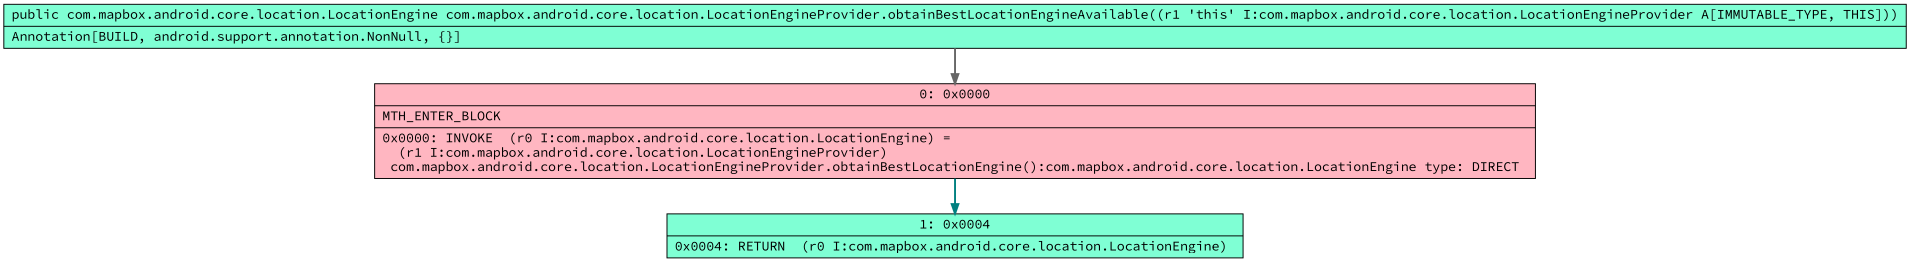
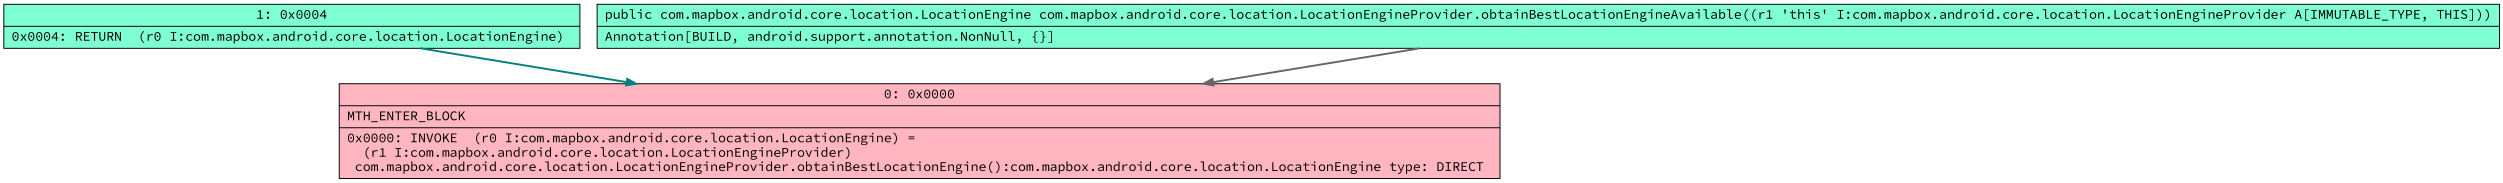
edge "0: 0x0000" -> "1: 0x0004": reversed
